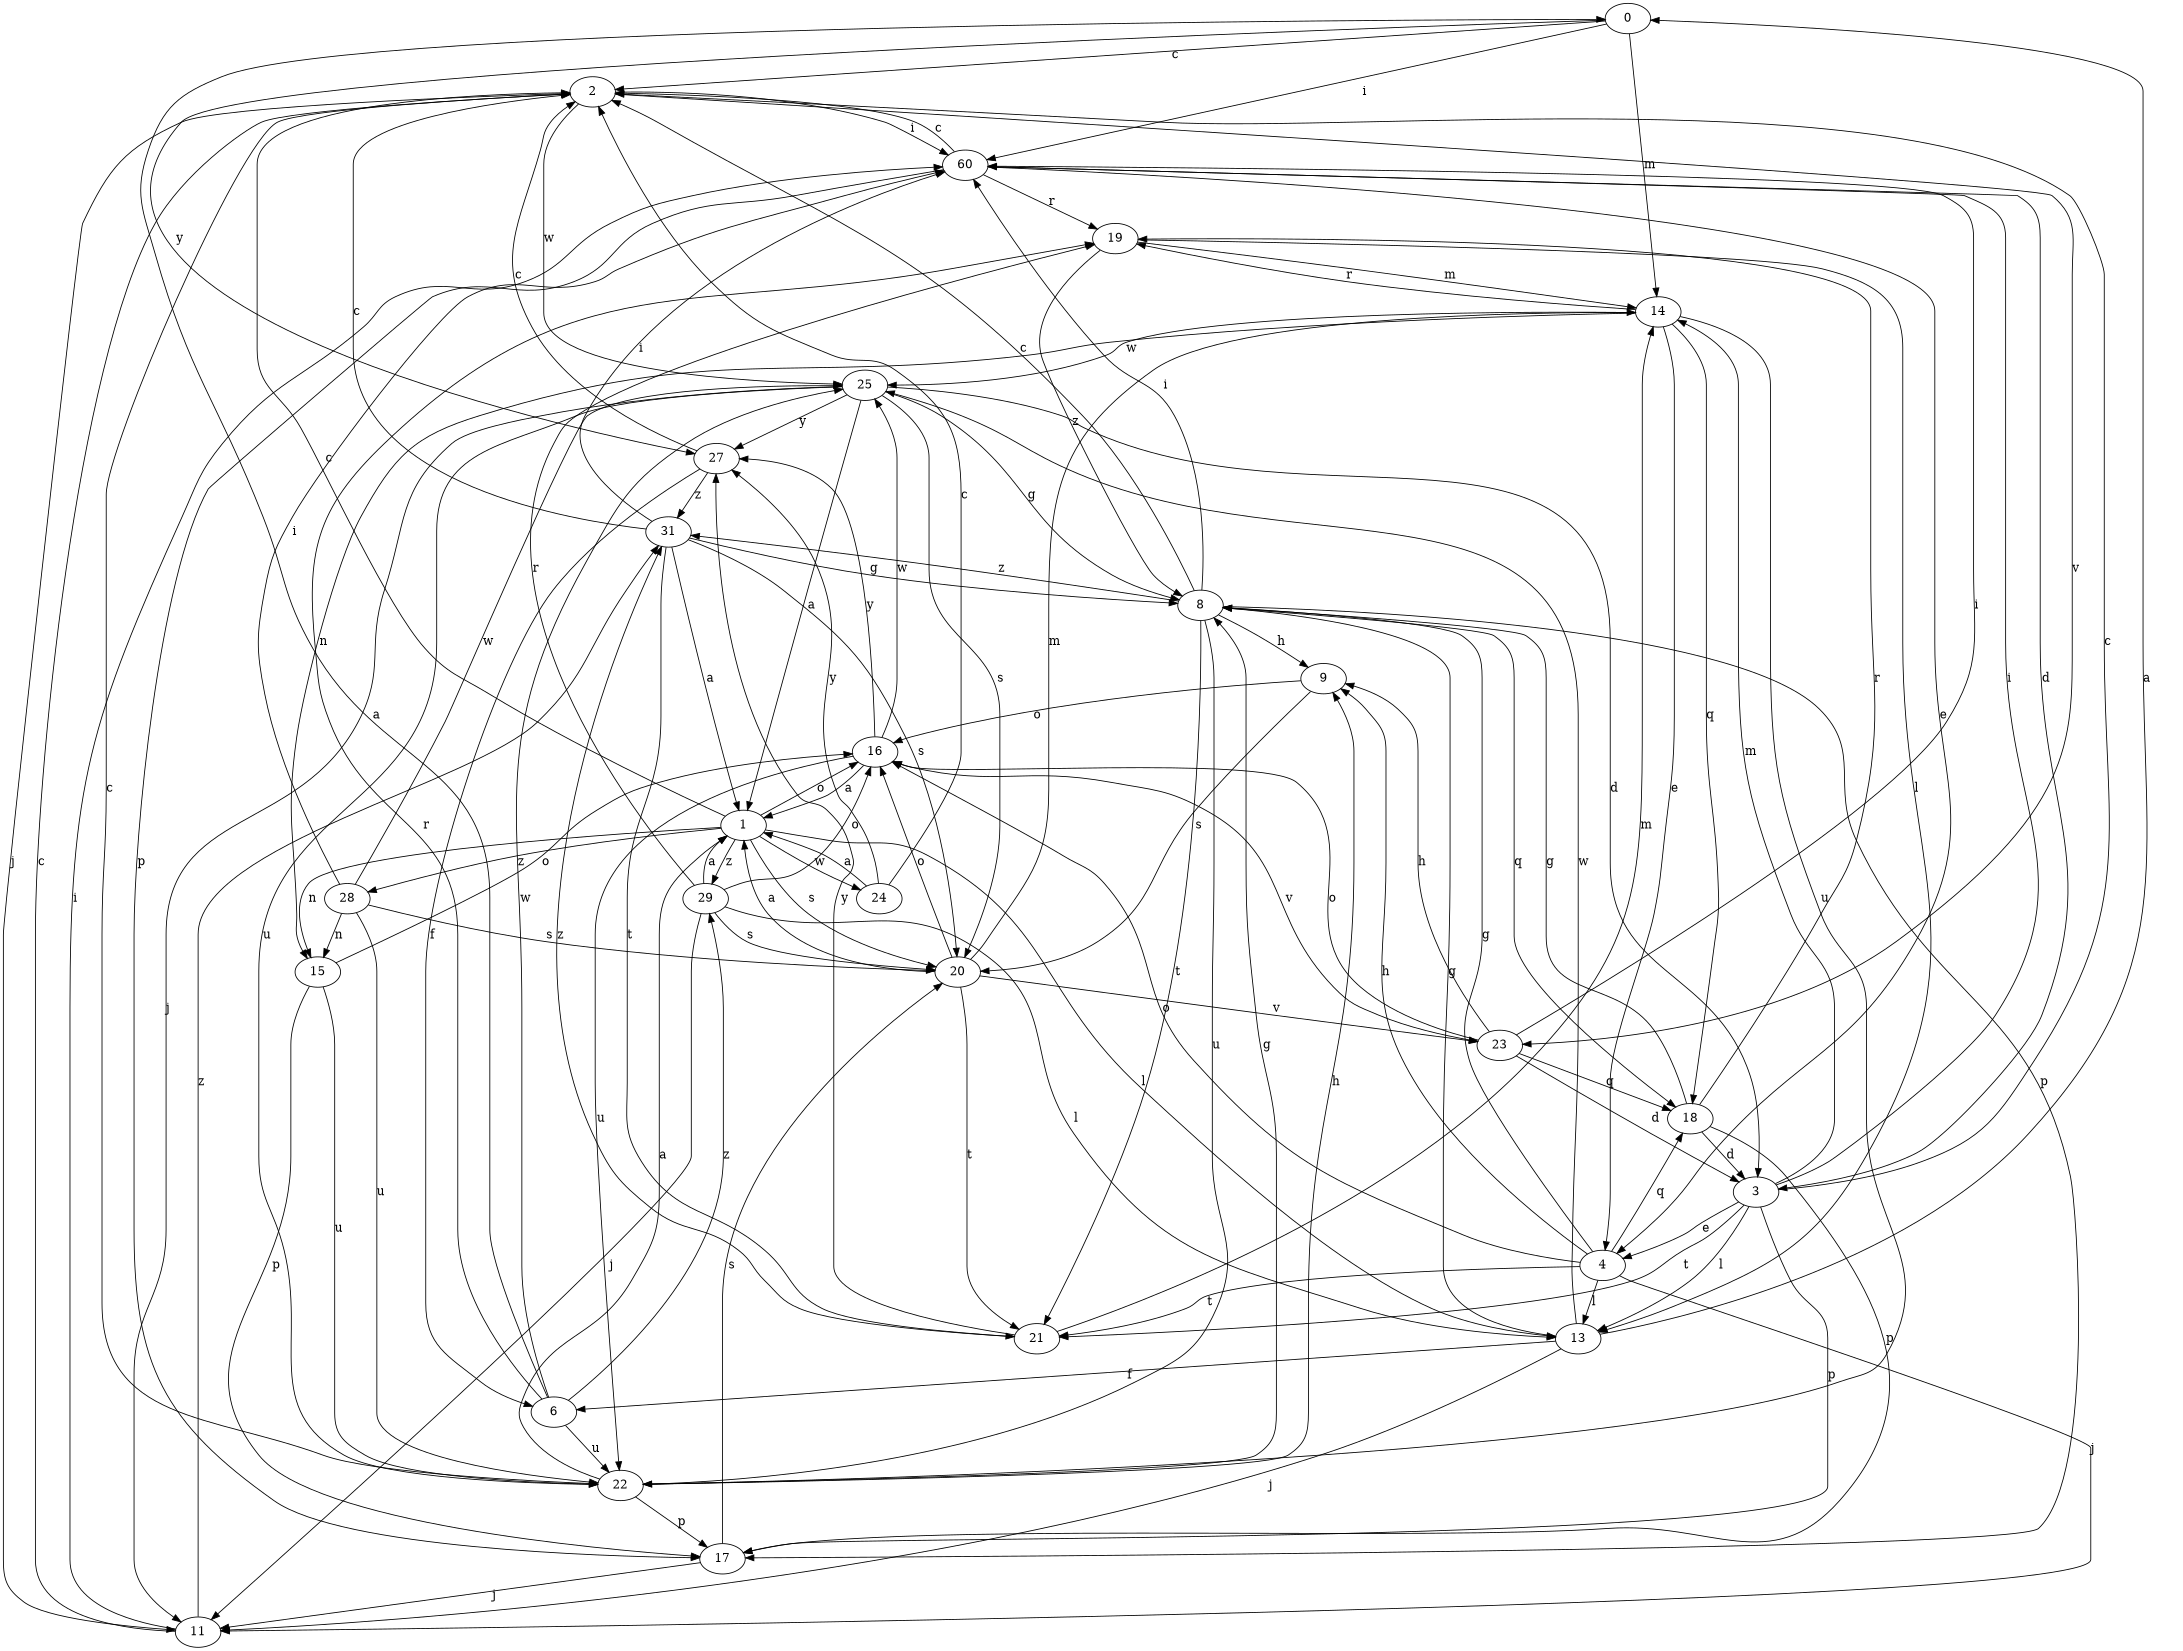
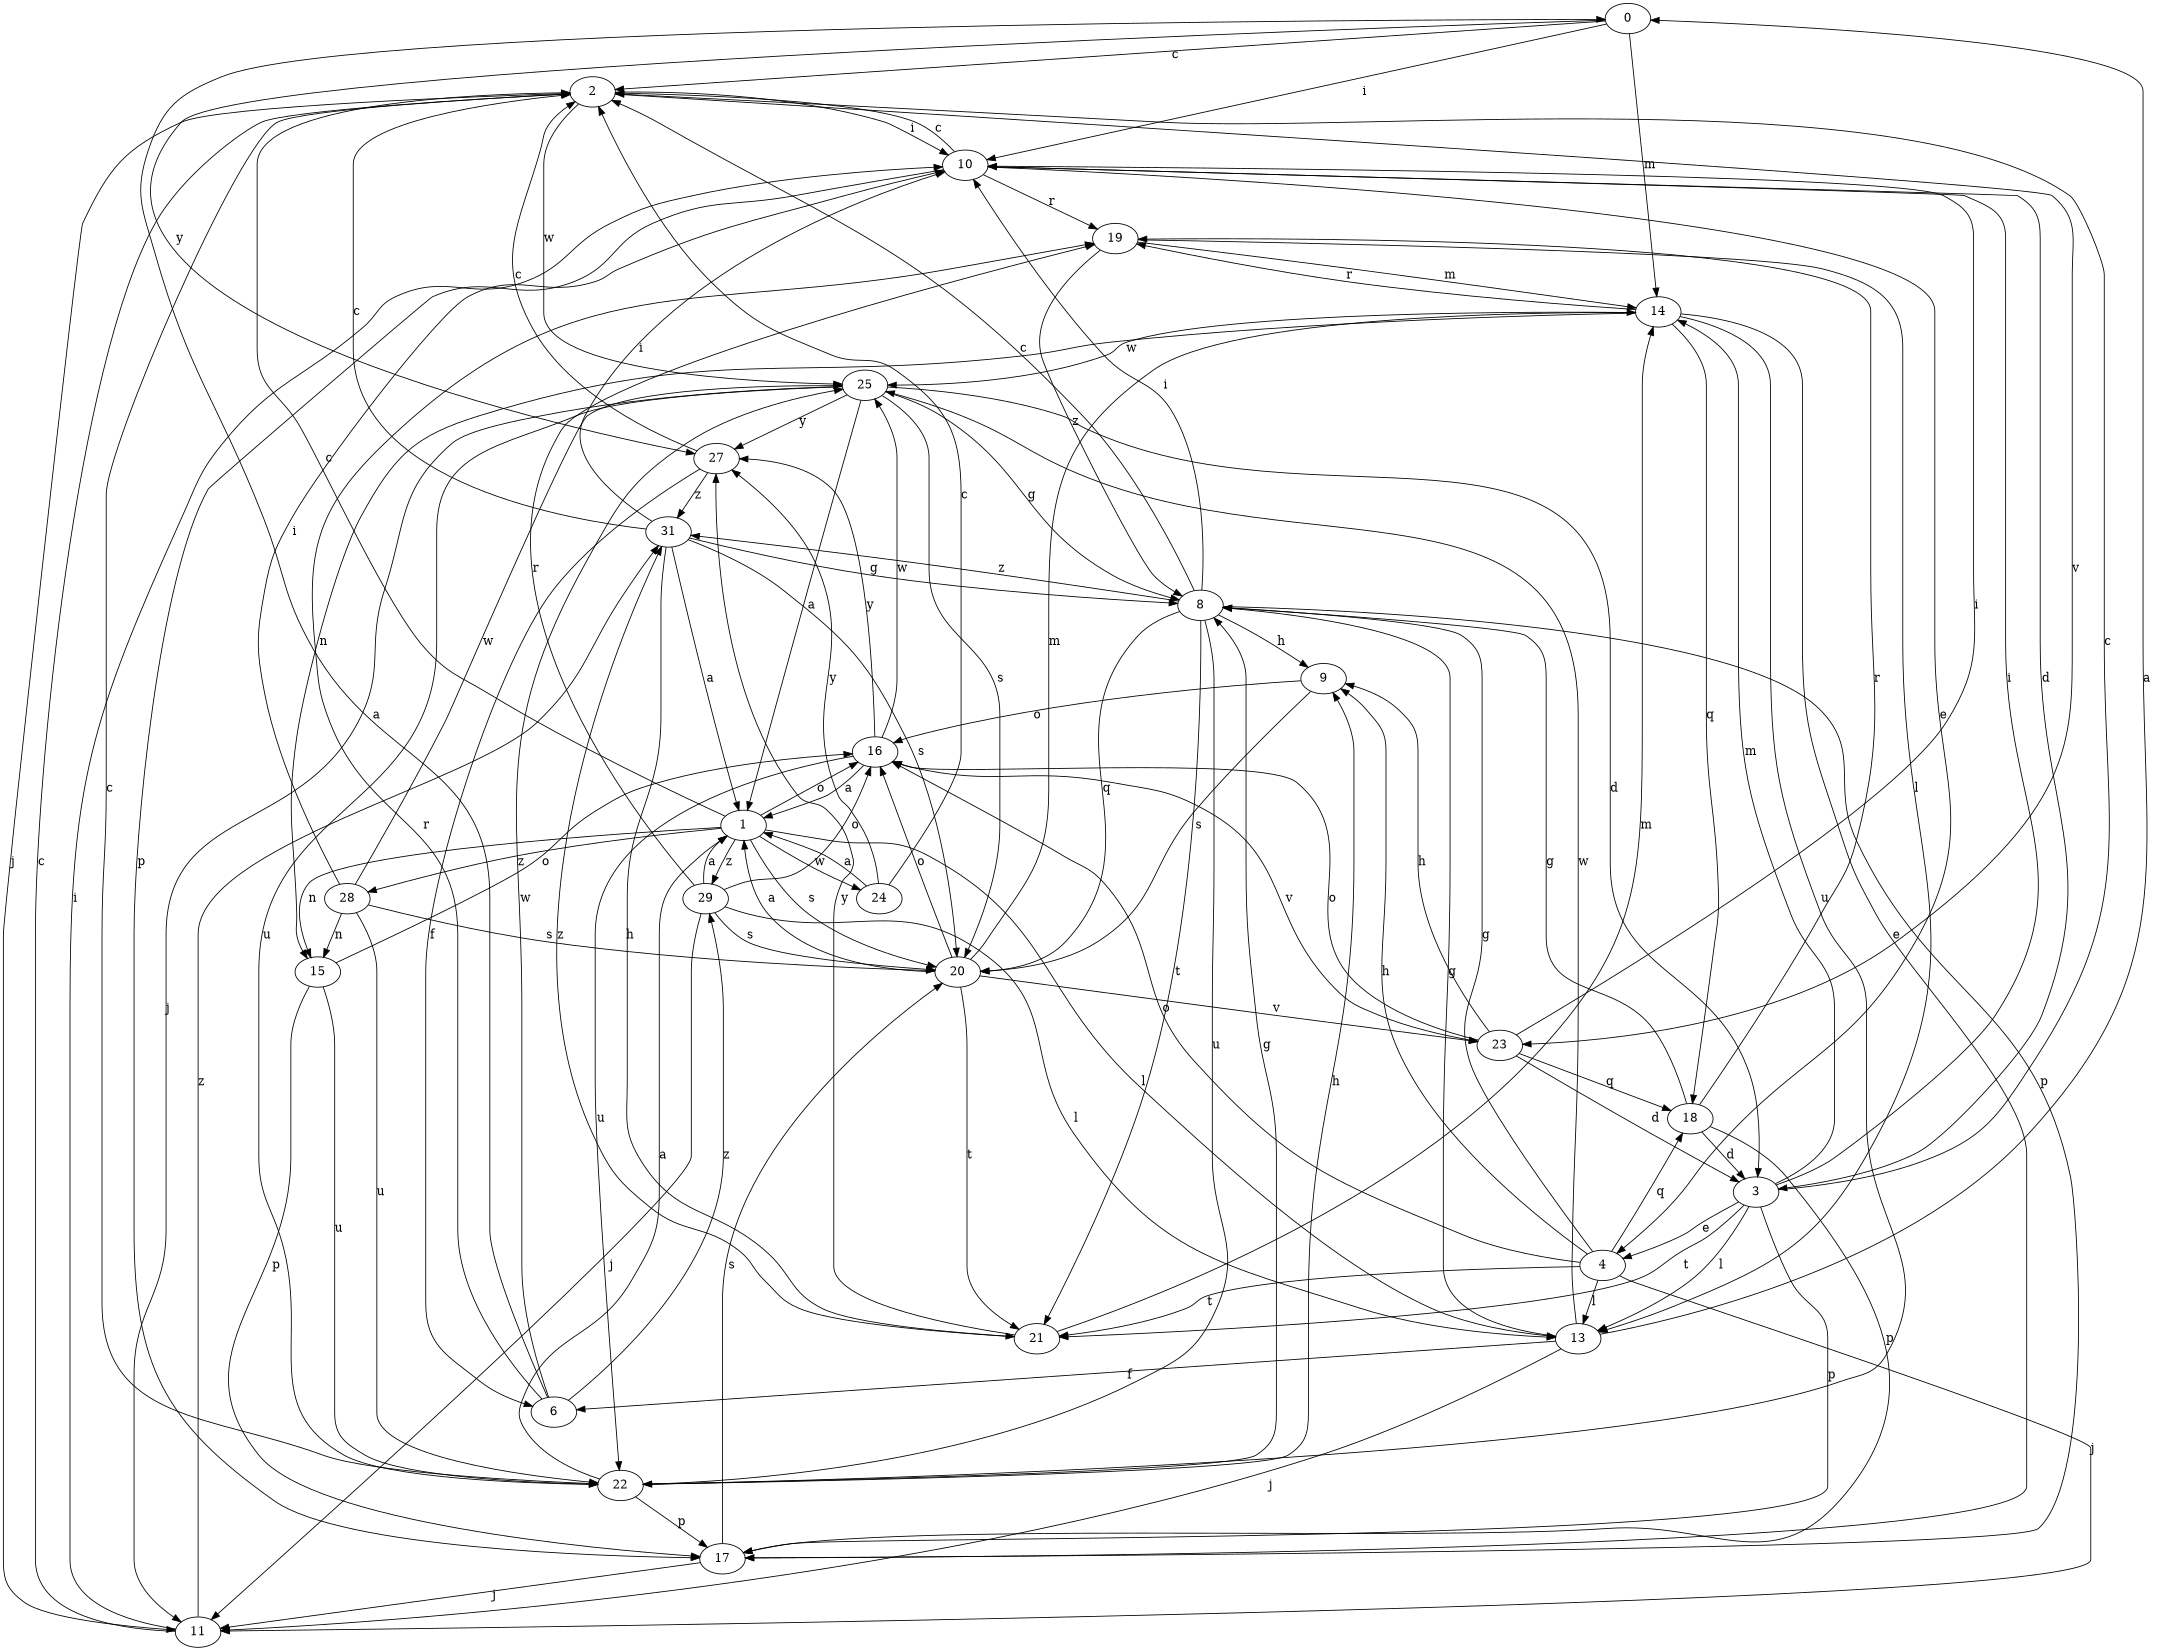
node "60": label "60" -> "10"
edge "8" -> "18": now "8" -> "20"
edge "14" -> "4": now "14" -> "17"
edge "31" -> "21": label "t" -> "h"
edge "6" -> "22": removed, label "u"
